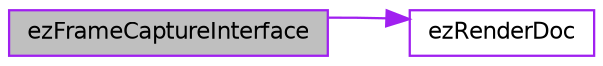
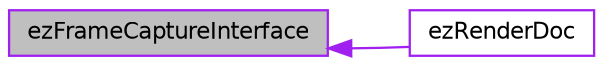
edge "ezFrameCaptureInterface" -> "ezRenderDoc": reversed
